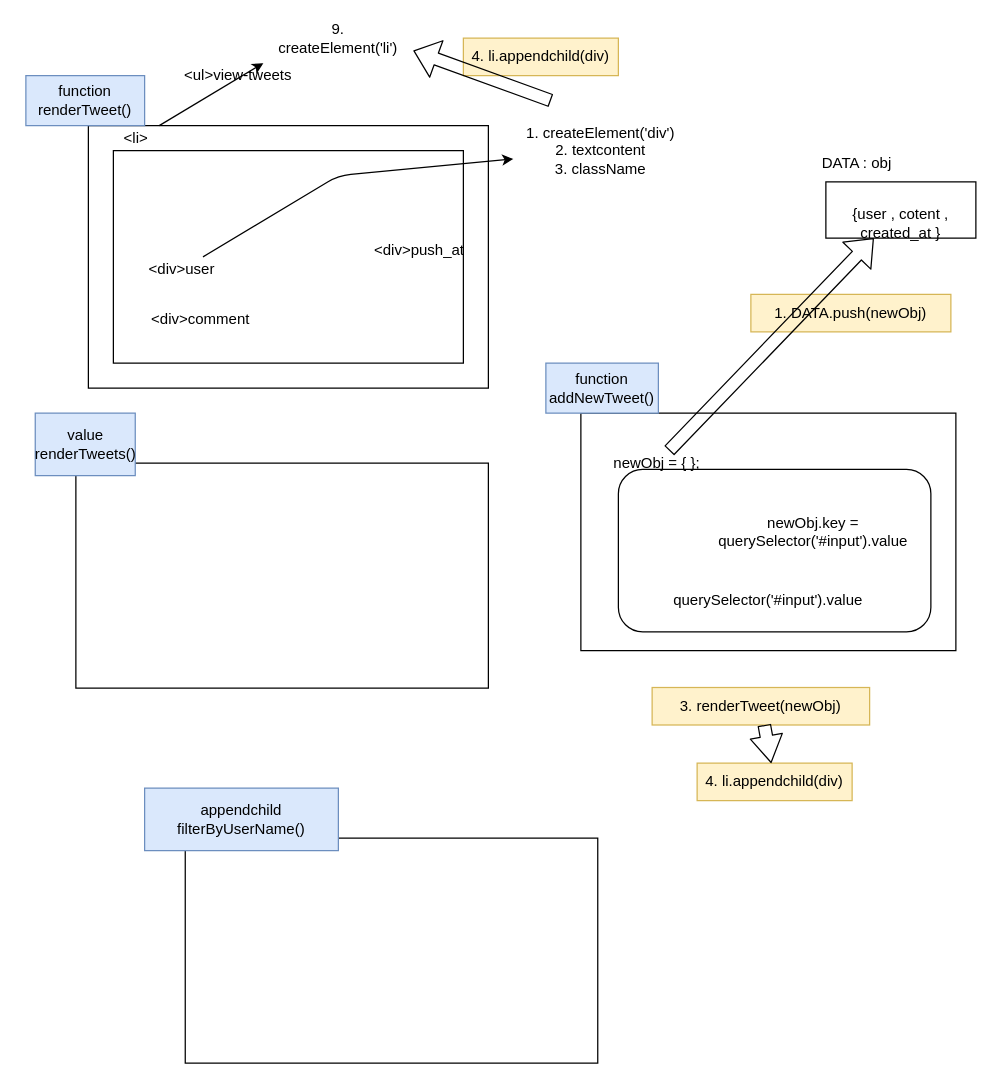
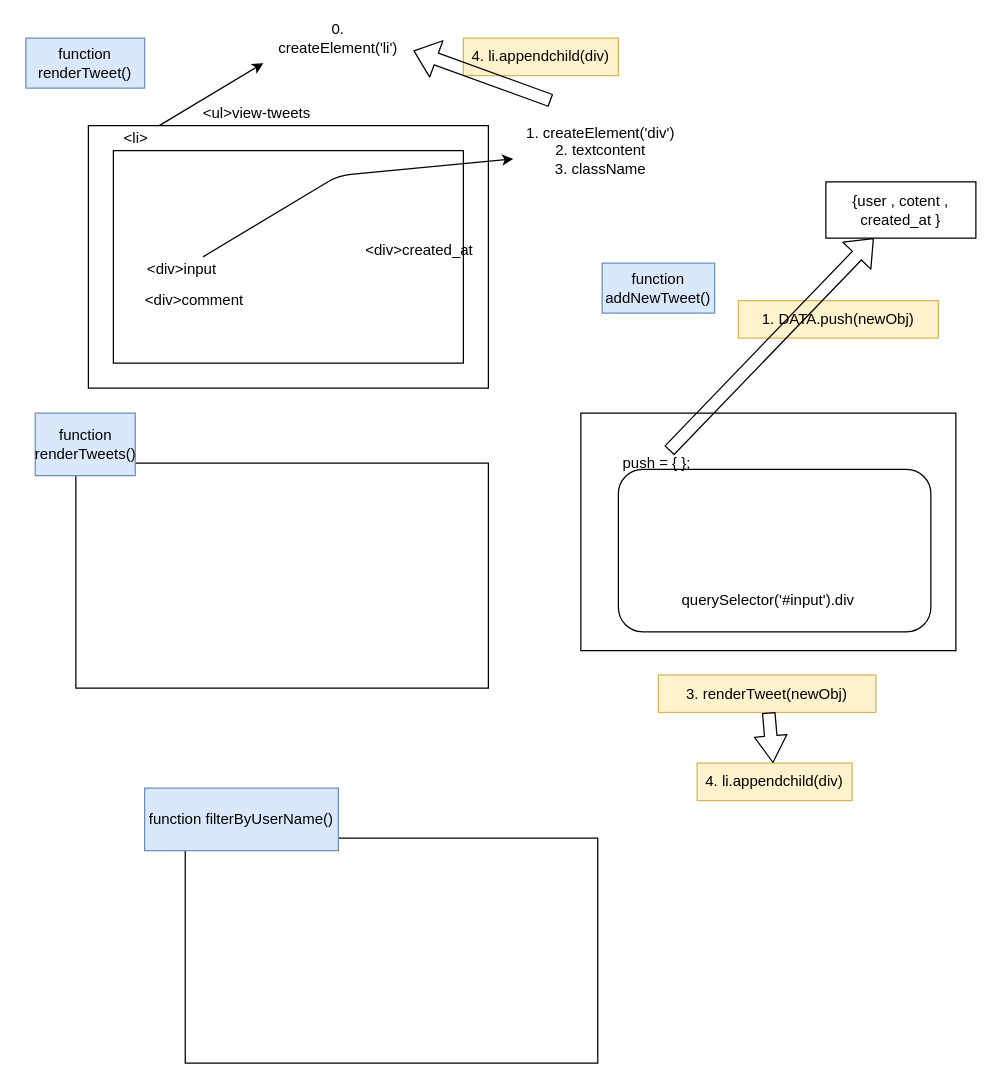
node "9. createElement('li')": label "9. createElement('li')" -> "0. createElement('li')"
node "<ul>view-tweets": moved (238, 76) -> (257, 113)
node "function renderTweet()": moved (85, 101) -> (85, 63)
node "DATA : obj": removed
node "{user , cotent , created_at }": moved (901, 223) -> (901, 210)
node "<div>push_at": label "<div>push_at" -> "<div>created_at"
node "<div>user": label "<div>user" -> "<div>input"
node "1. DATA.push(newObj)": moved (851, 313) -> (838, 319)
node "<div>comment": moved (201, 319) -> (194, 301)
node "function addNewTweet()": moved (602, 388) -> (658, 288)
node "value renderTweets()": label "value renderTweets()" -> "function renderTweets()"
node "newObj = { };": label "newObj = { };" -> "push = { };"
node "newObj.key = querySelector('#input').value": removed
node "querySelector('#input').value": label "querySelector('#input').value" -> "querySelector('#input').div"
node "3. renderTweet(newObj)": moved (761, 706) -> (767, 694)
node "appendchild filterByUserName()": label "appendchild filterByUserName()" -> "function filterByUserName()"
